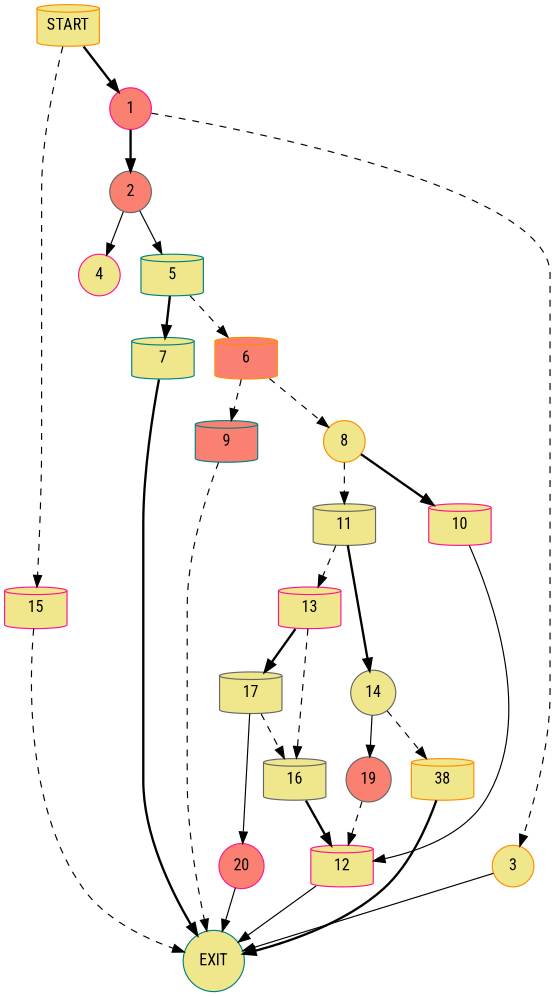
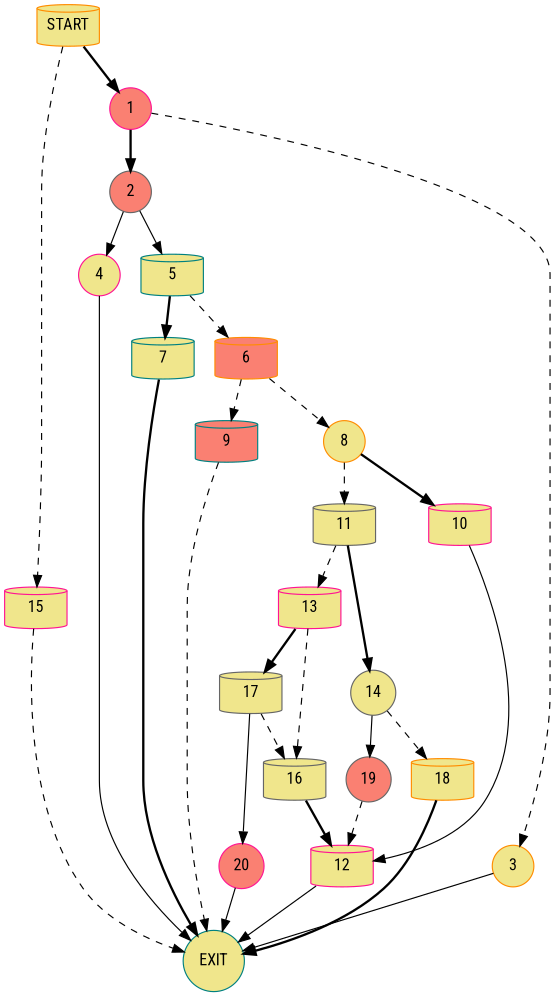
edge "4" -> "EXIT": added
node "38": label "38" -> "18"
